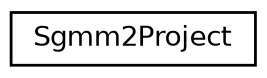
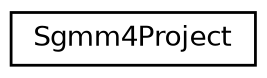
node "Sgmm2Project": label "Sgmm2Project" -> "Sgmm4Project"
